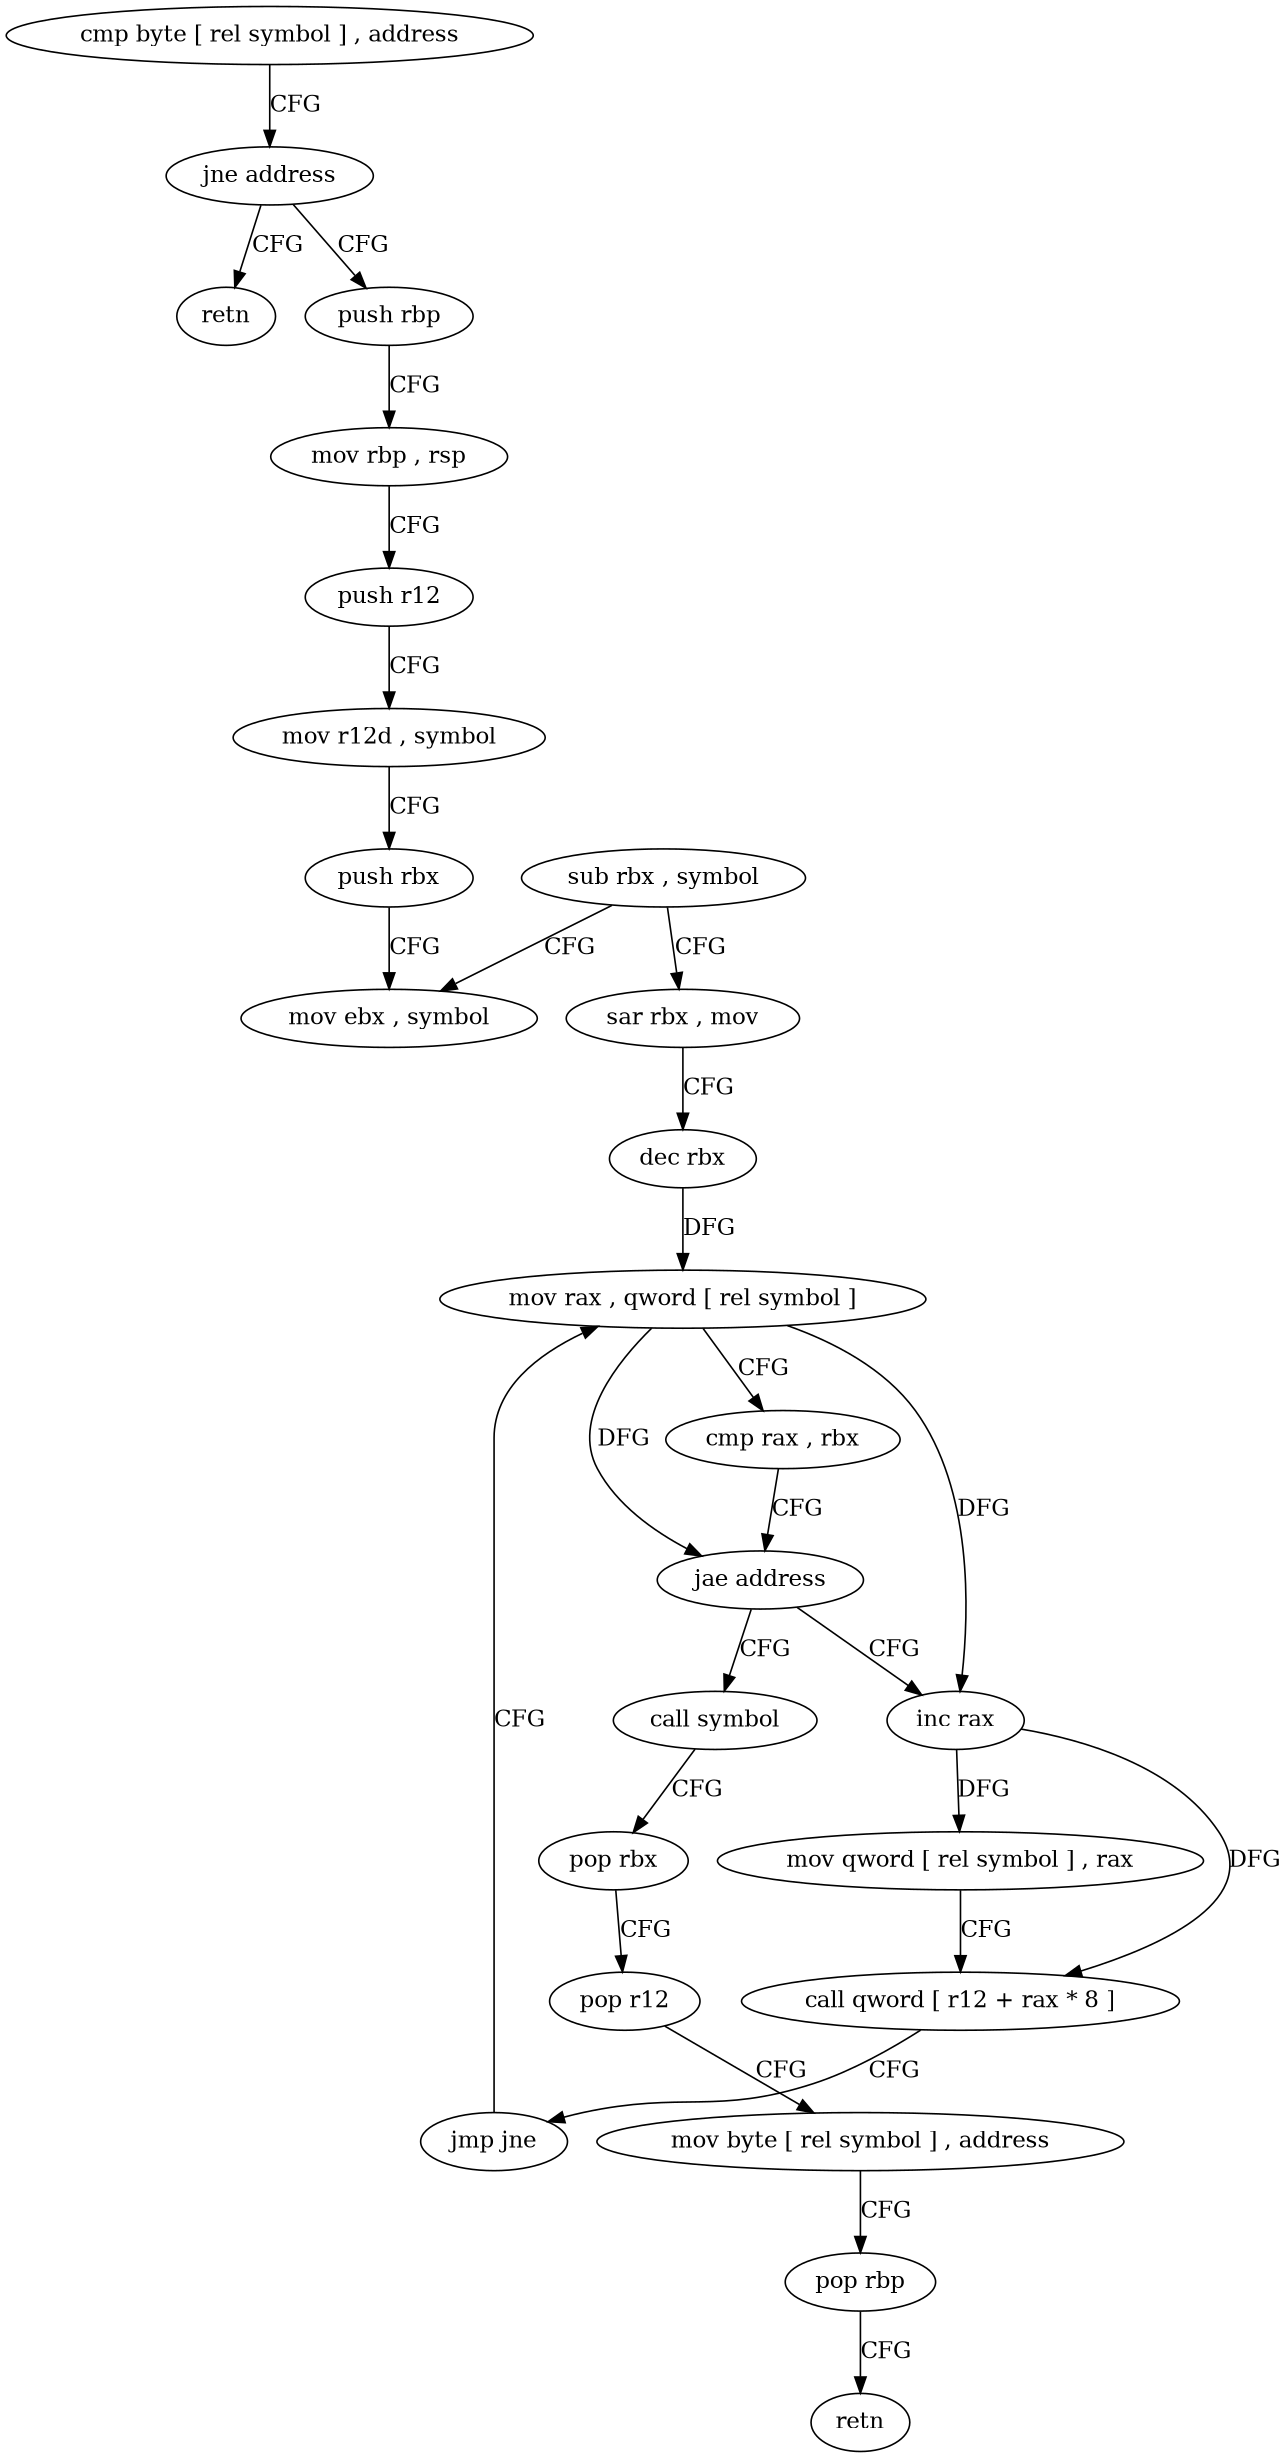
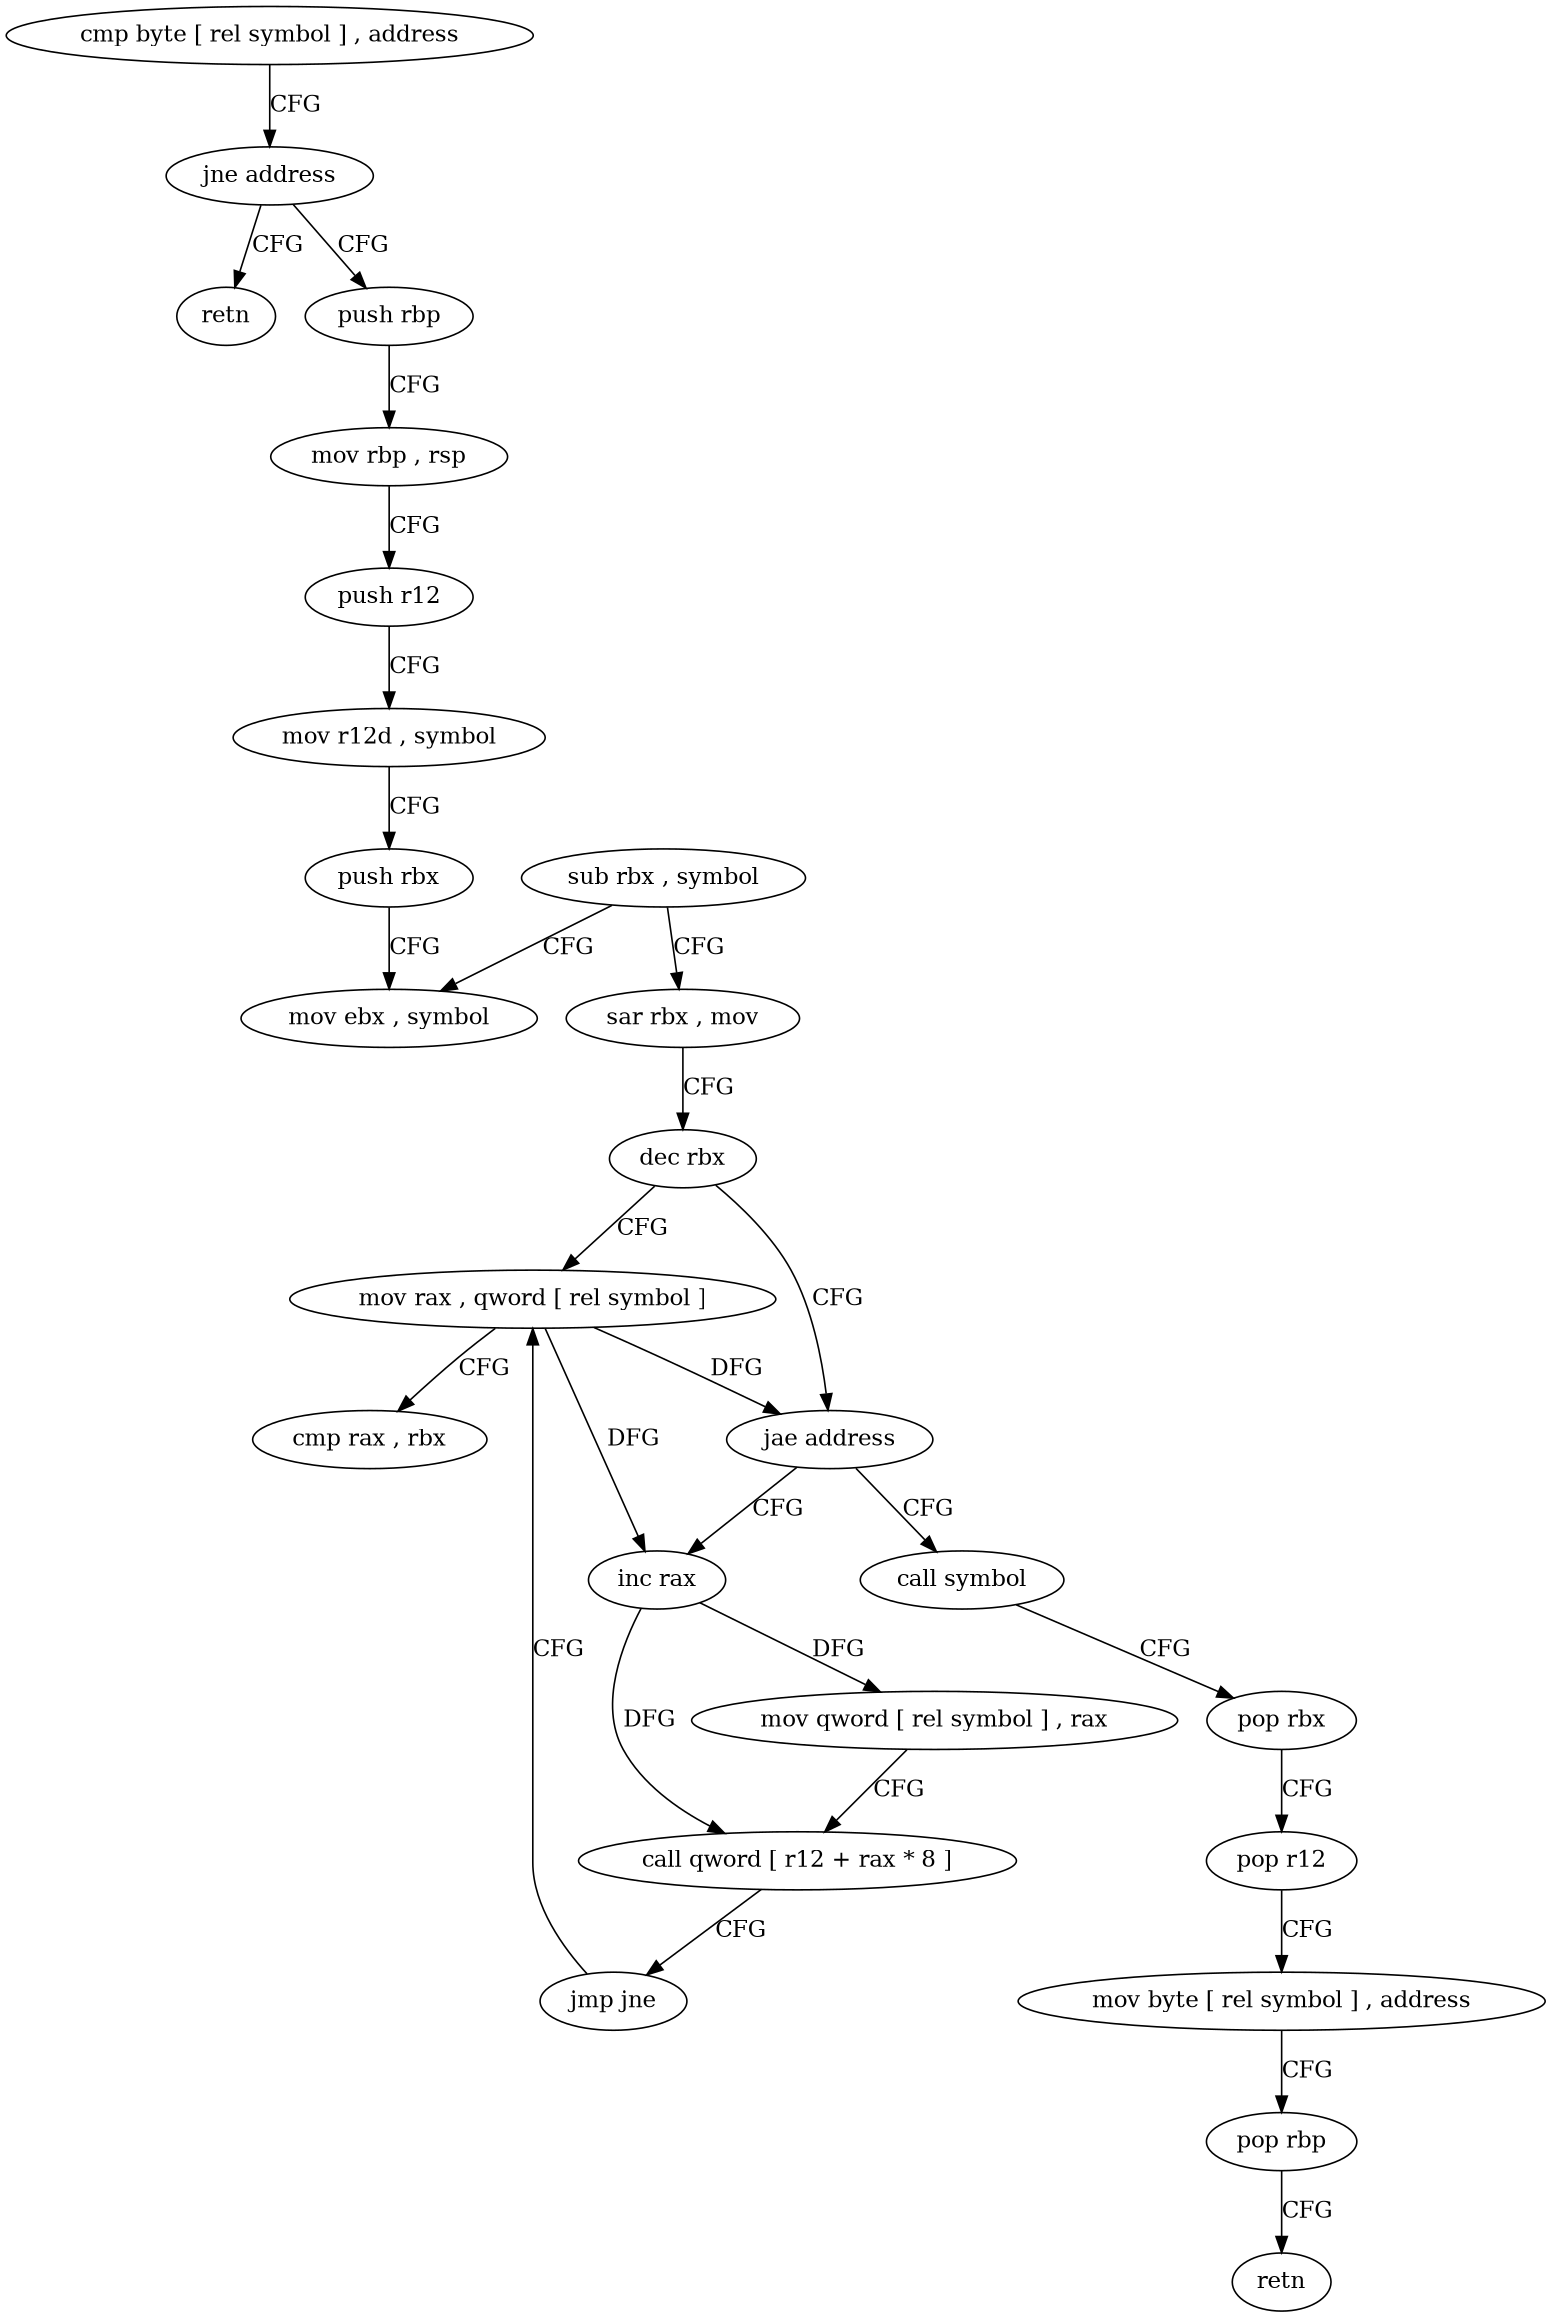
edge "dec rbx" -> "mov rax , qword [ rel symbol ]": label "DFG" -> "CFG"
edge "cmp rax , rbx" -> "jae address": now "dec rbx" -> "jae address"
